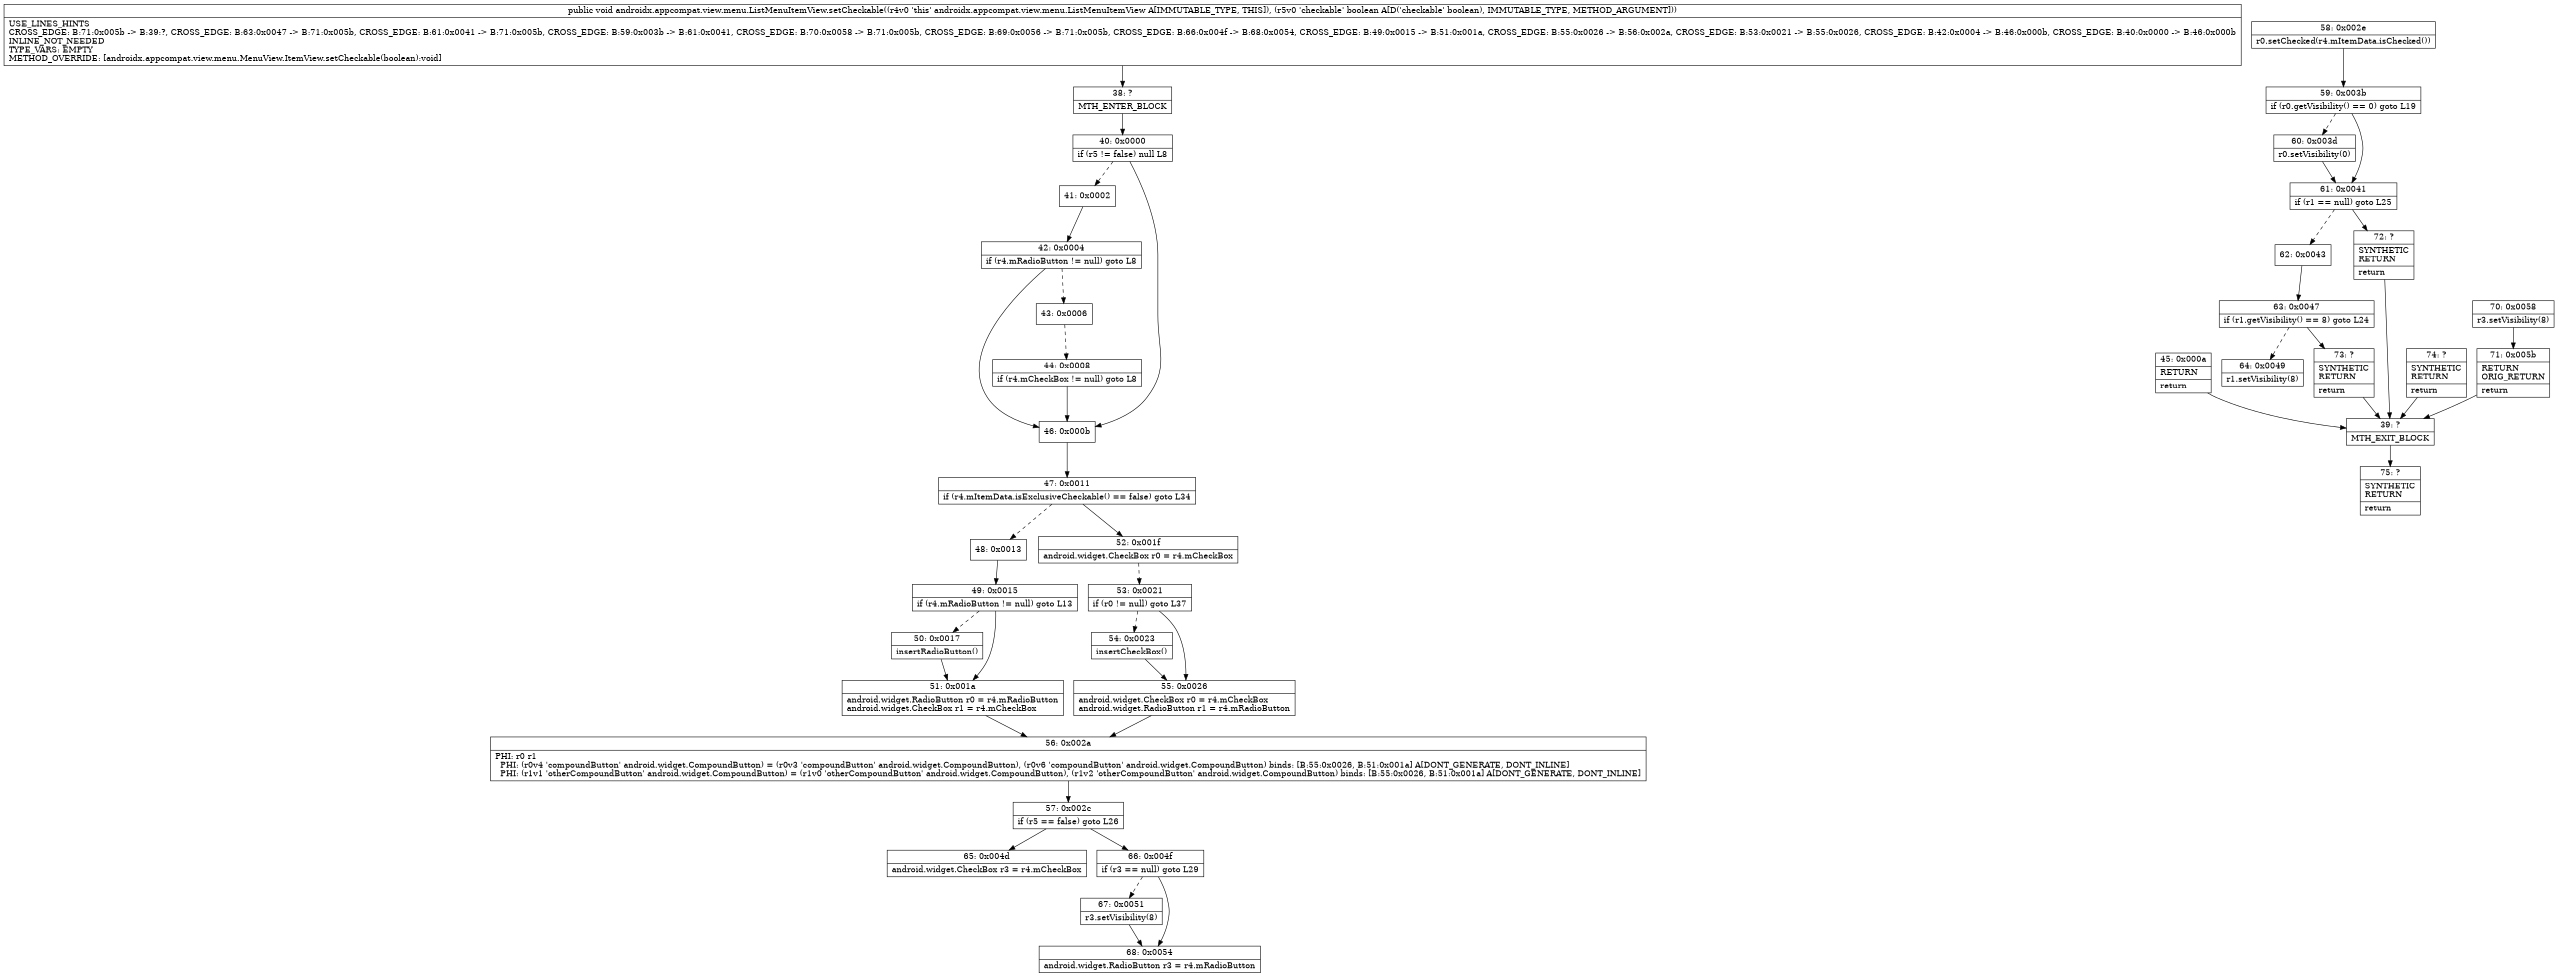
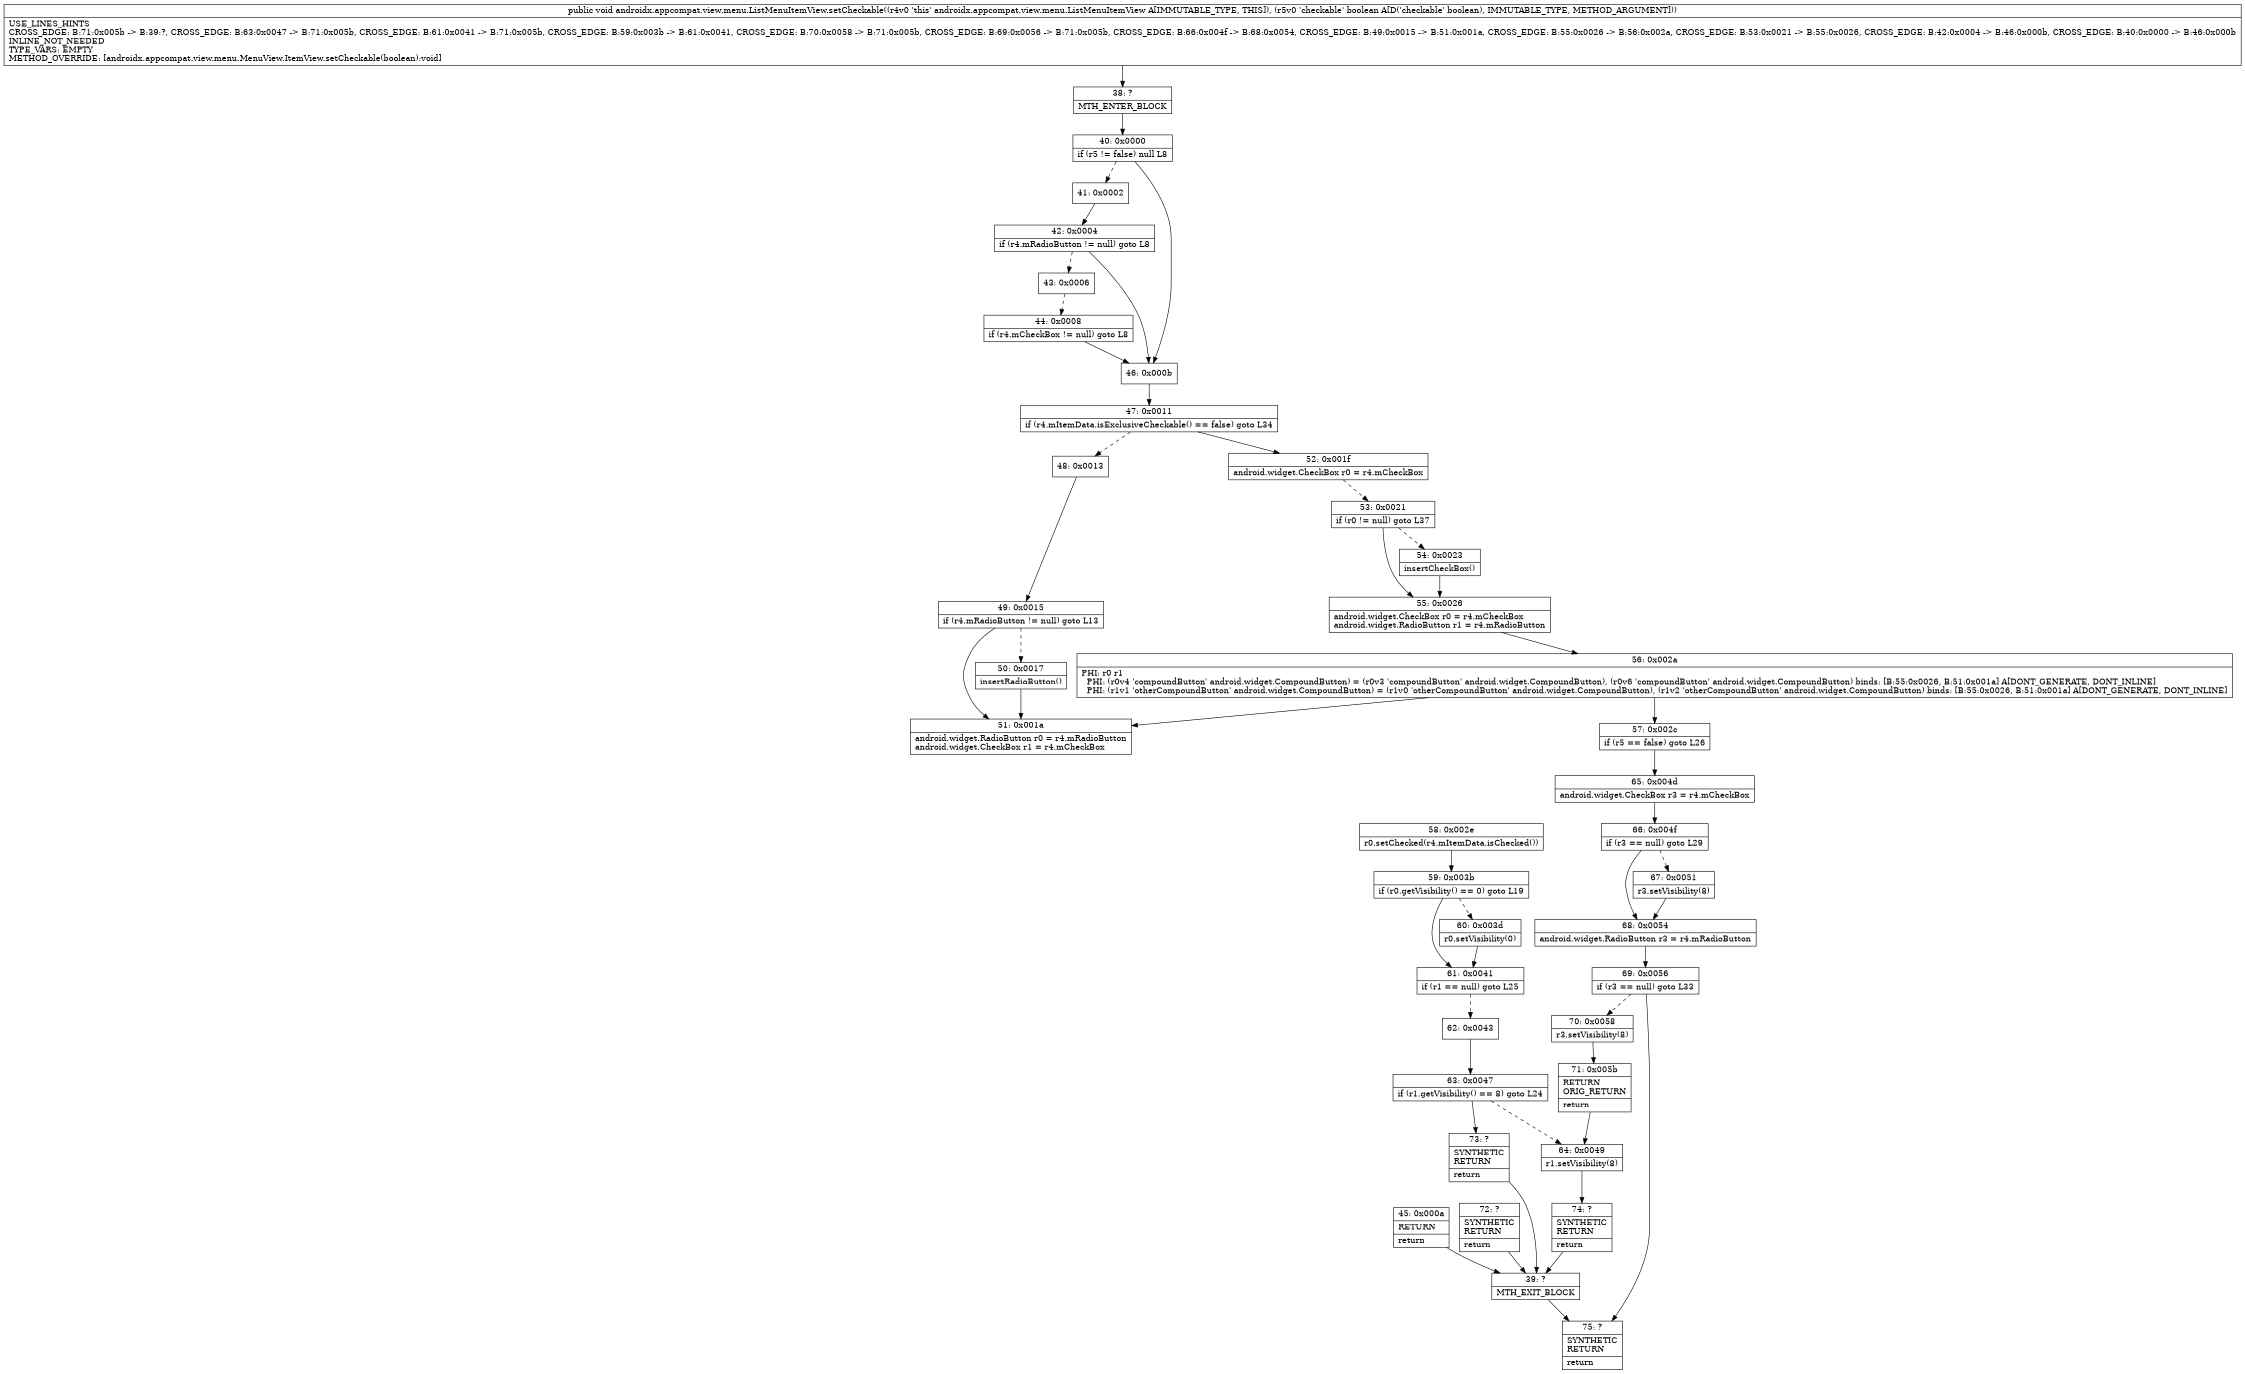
edge "61: 0x0041" -> "72: ?": removed
edge "71: 0x005b" -> "39: ?": now "71: 0x005b" -> "64: 0x0049"
edge "51: 0x001a" -> "56: 0x002a": reversed
edge "57: 0x002c" -> "66: 0x004f": now "65: 0x004d" -> "66: 0x004f"
node "69: 0x0056": added
edge "64: 0x0049" -> "74: ?": added
